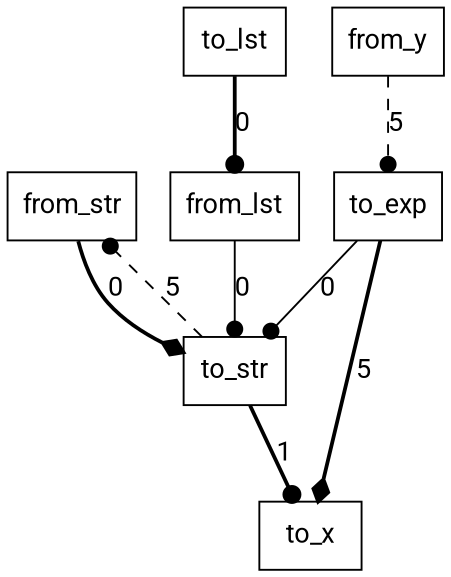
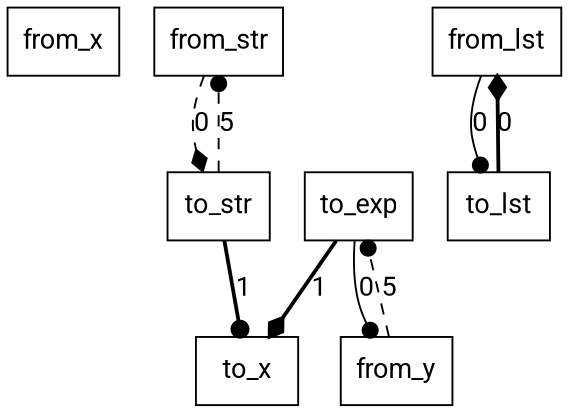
node "from_x": added
edge "to_lst" -> "from_lst": arrowhead dot -> diamond
edge "from_lst" -> "to_str": now "from_lst" -> "to_lst"
edge "to_exp" -> "to_str": now "to_exp" -> "from_y"
edge "from_str" -> "to_str": style bold -> dashed
edge "to_exp" -> "to_x": label "5" -> "1"
